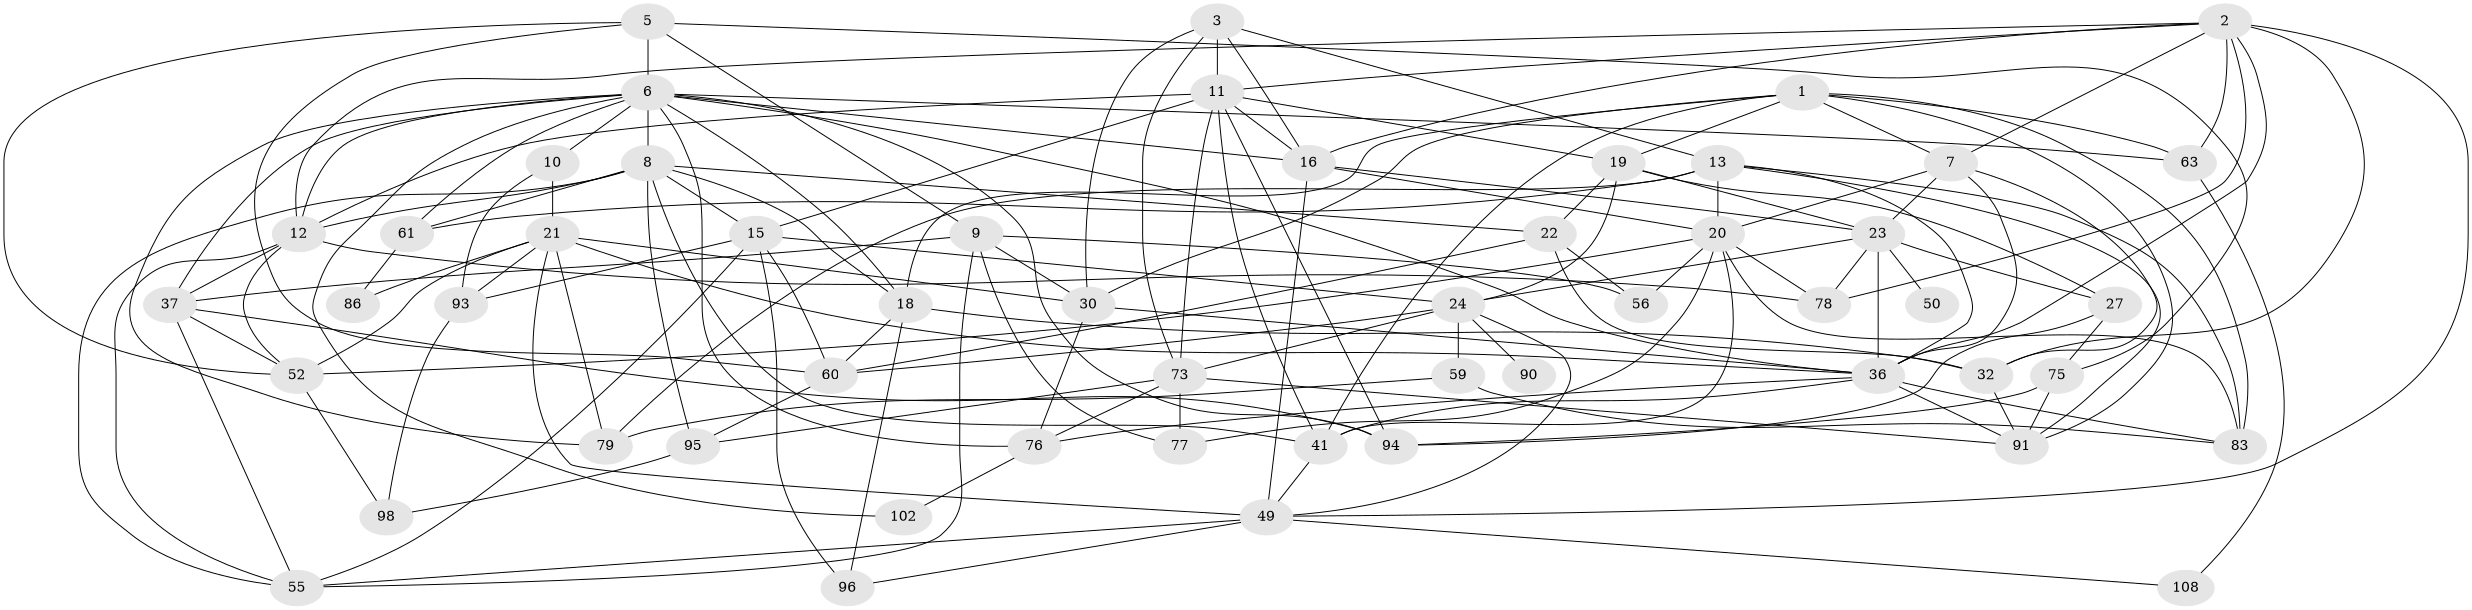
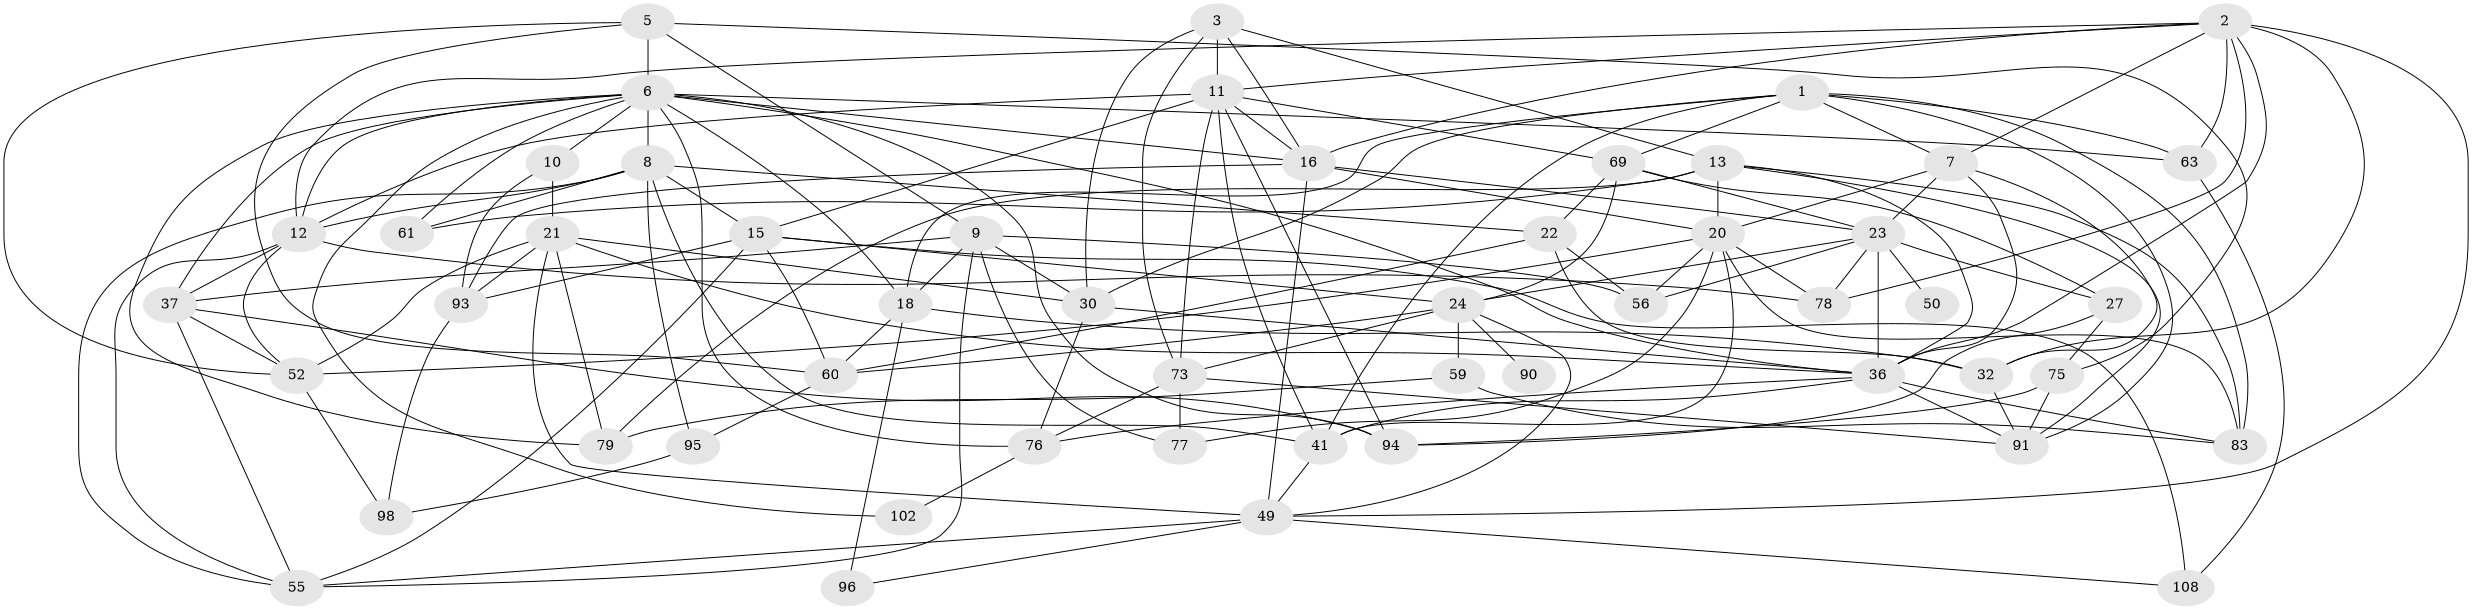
node "19": label "19" -> "69"
edge "16" -- "93": added
edge "8" -- "18": now "9" -- "18"
edge "23" -- "56": added
node "86": removed
edge "73" -- "95": removed
edge "15" -- "96": now "15" -- "108"
